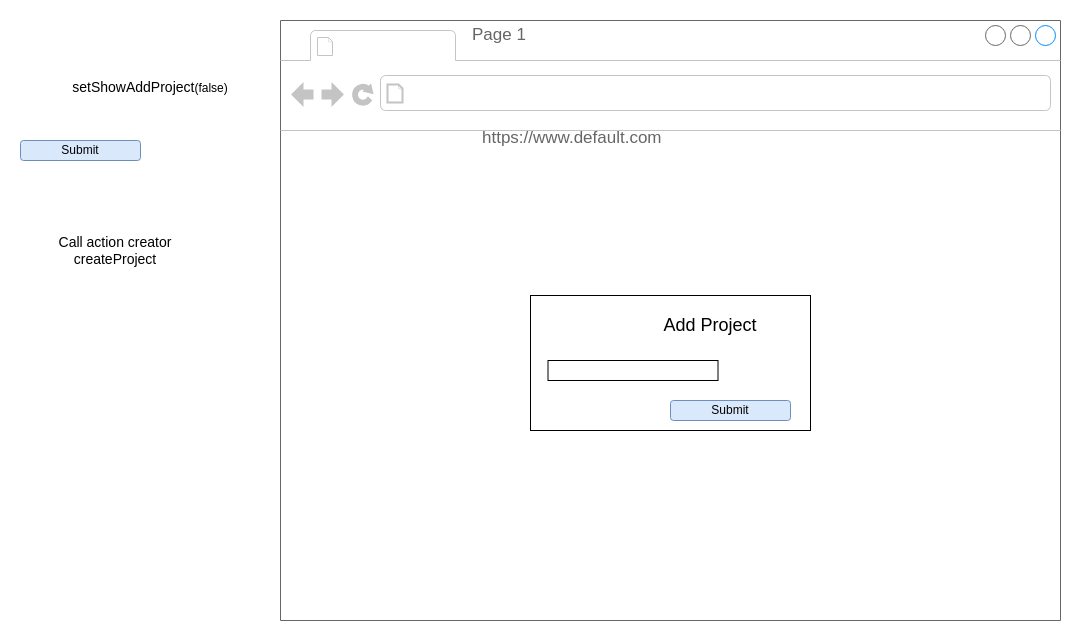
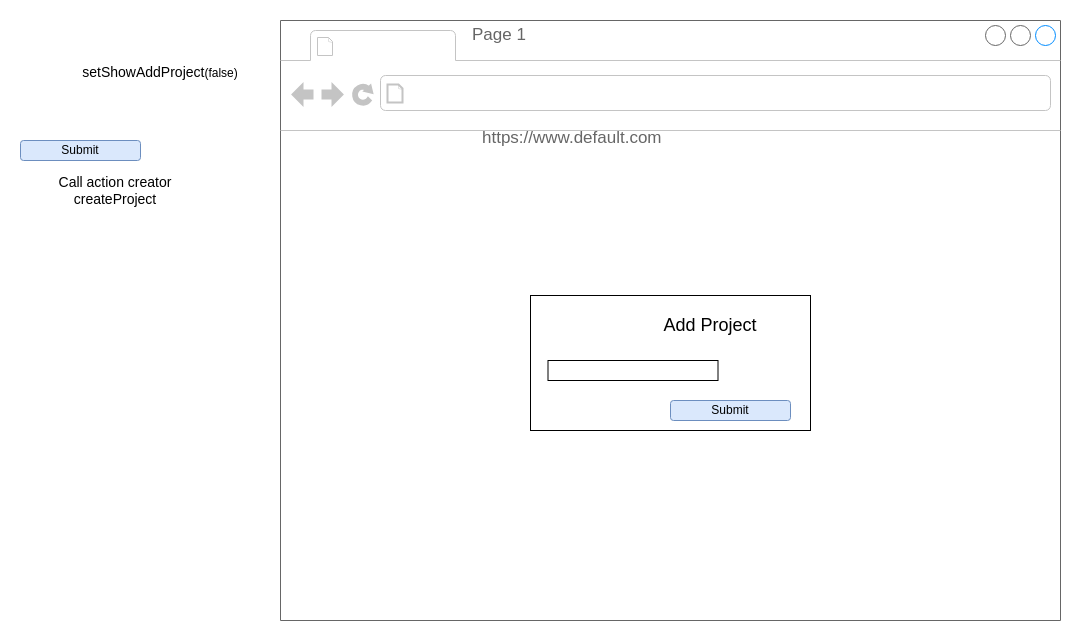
node "setShowAddProject(false)": moved (151, 88) -> (161, 73)
node "Call action creator createProject": moved (116, 251) -> (116, 191)
